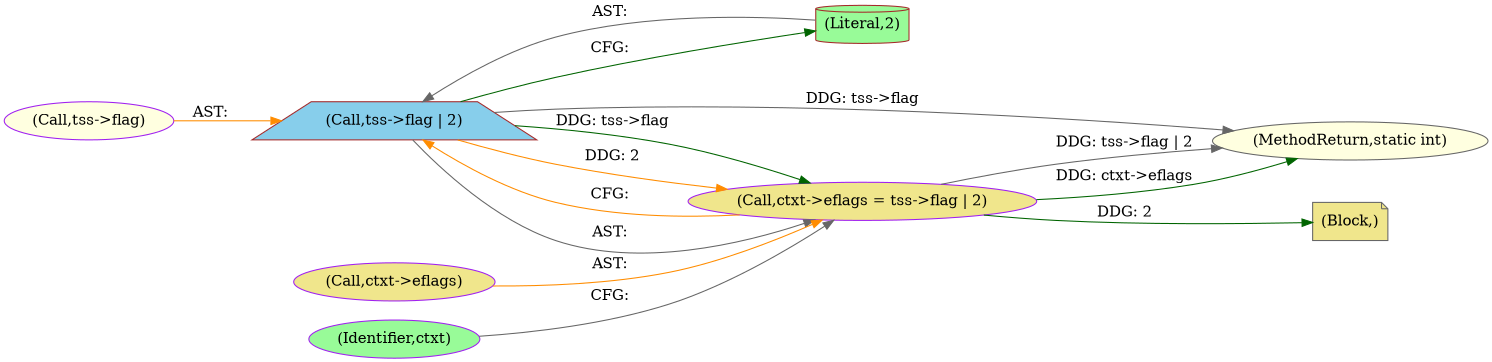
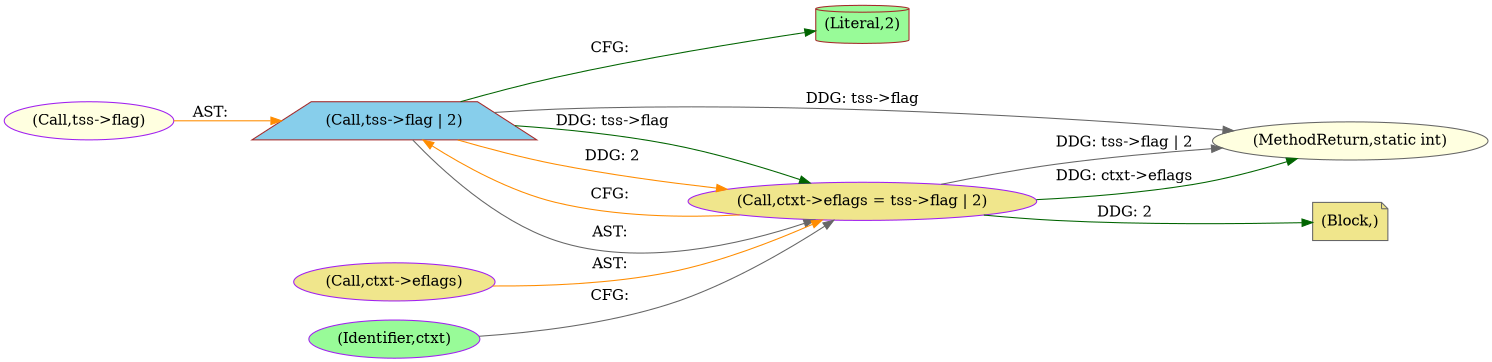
edge "(Literal,2)" -> "(Call,tss->flag | 2)": removed, label "AST:"
